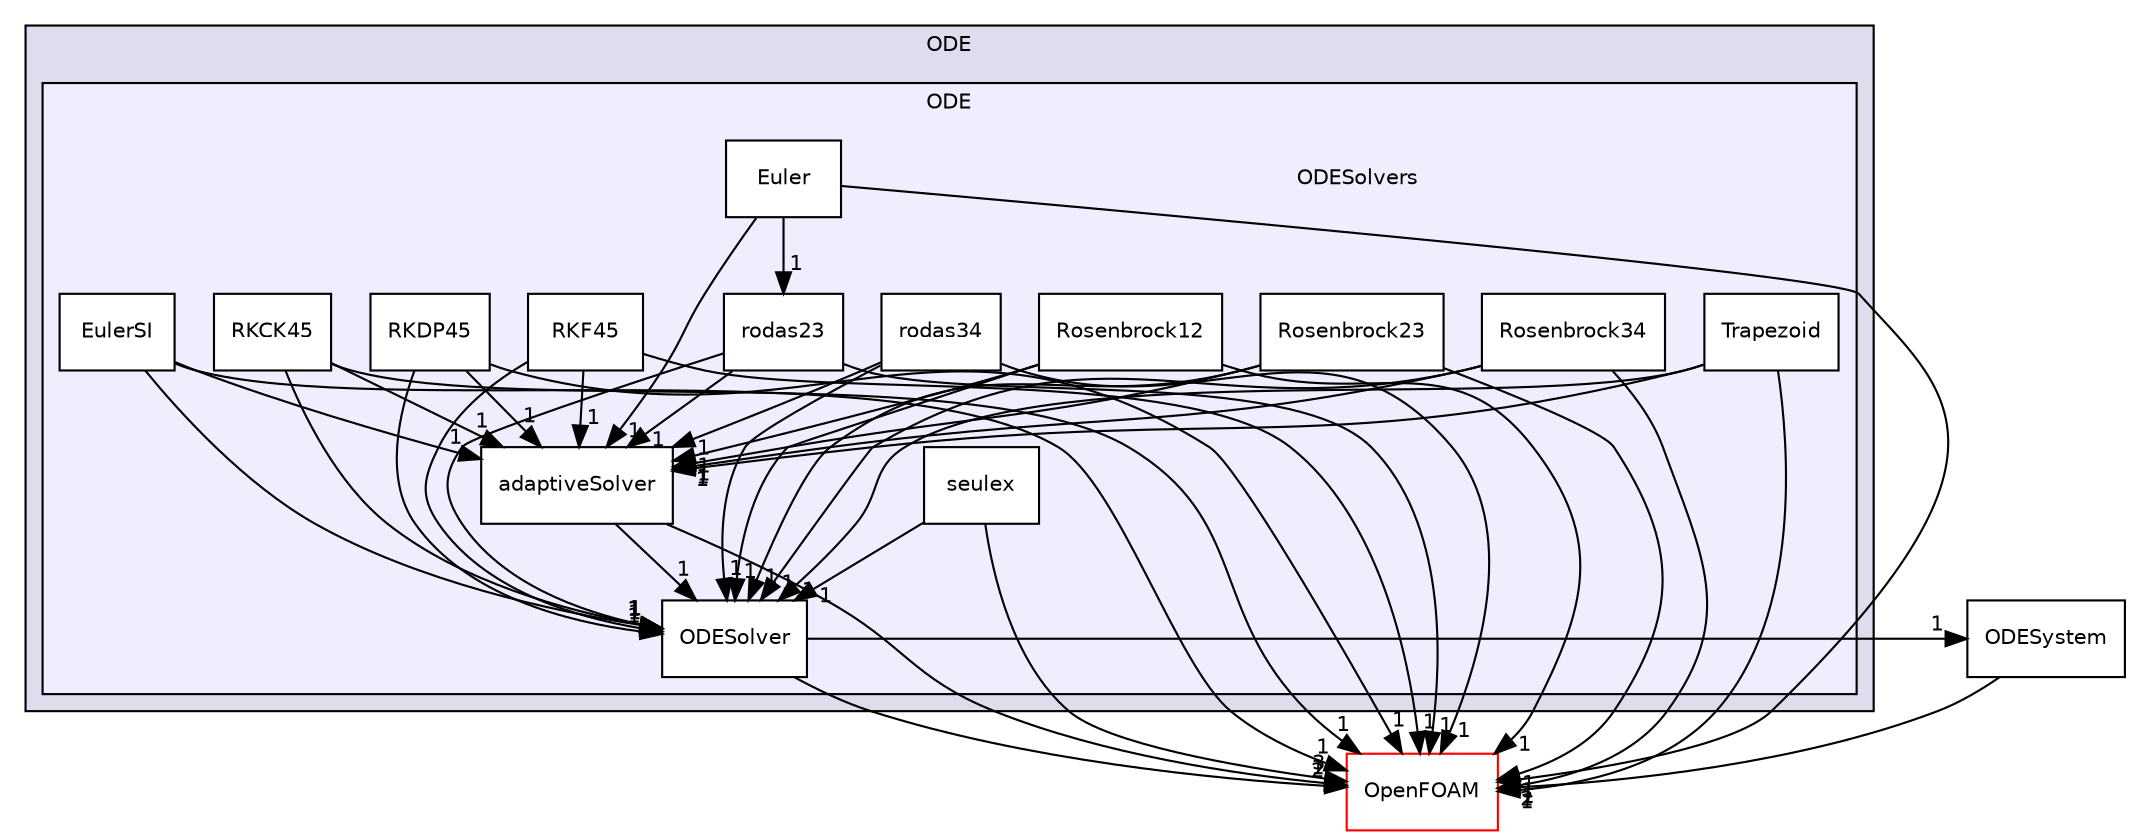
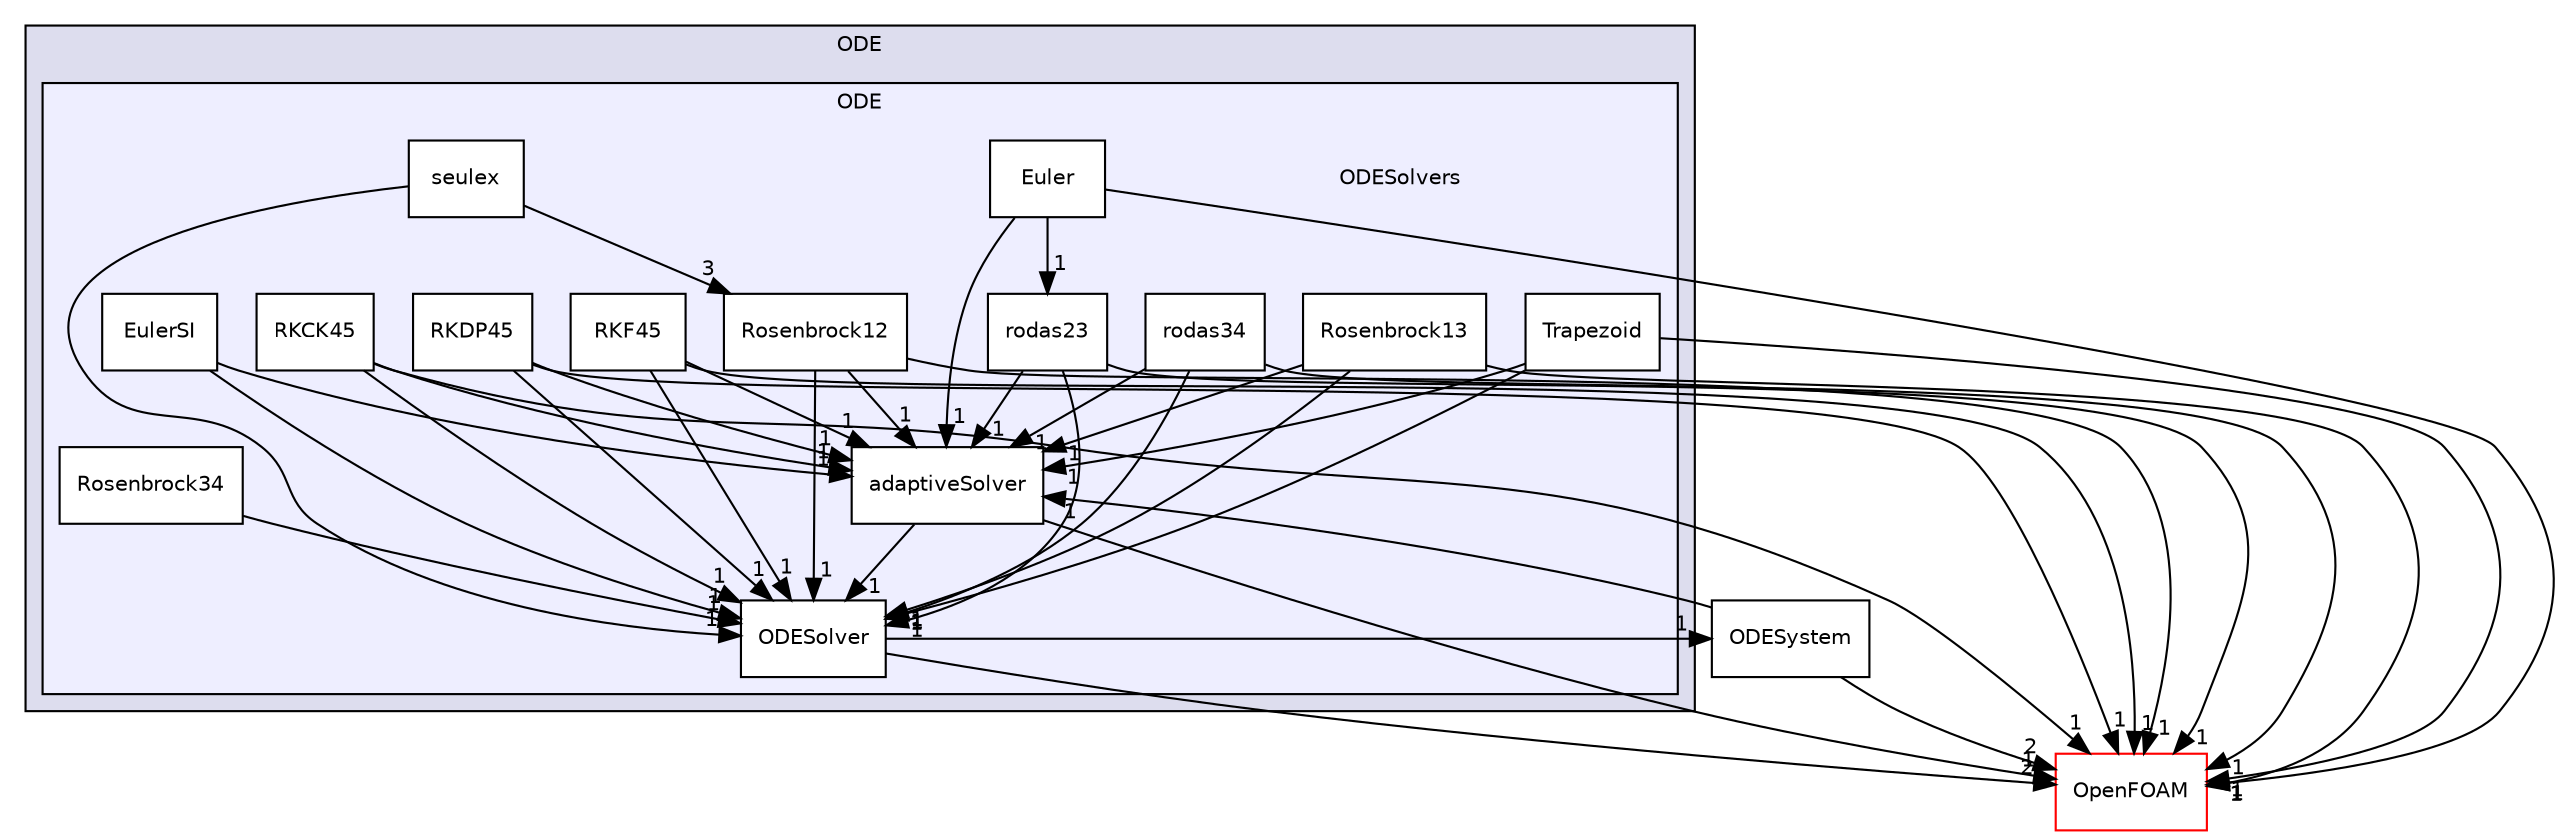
node "Rosenbrock23": label "Rosenbrock23" -> "Rosenbrock13"
edge "Rosenbrock34" -> "adaptiveSolver": now "ODESystem" -> "adaptiveSolver"
edge "EulerSI" -> "OpenFOAM": removed
edge "Rosenbrock34" -> "OpenFOAM": removed
edge "seulex" -> "OpenFOAM": now "seulex" -> "Rosenbrock12"
